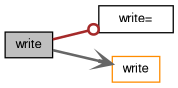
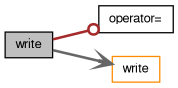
node "write=": label "write=" -> "operator="
